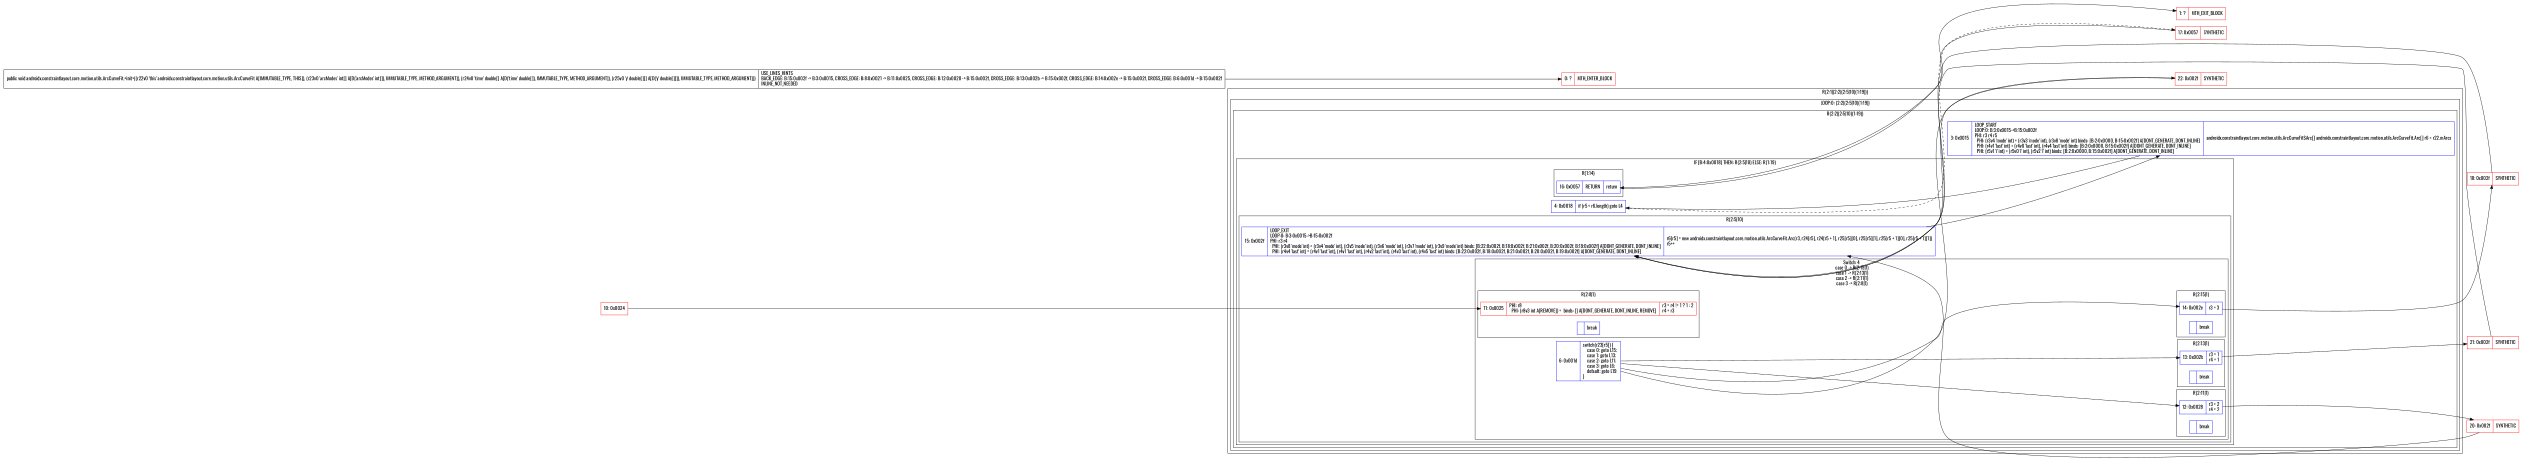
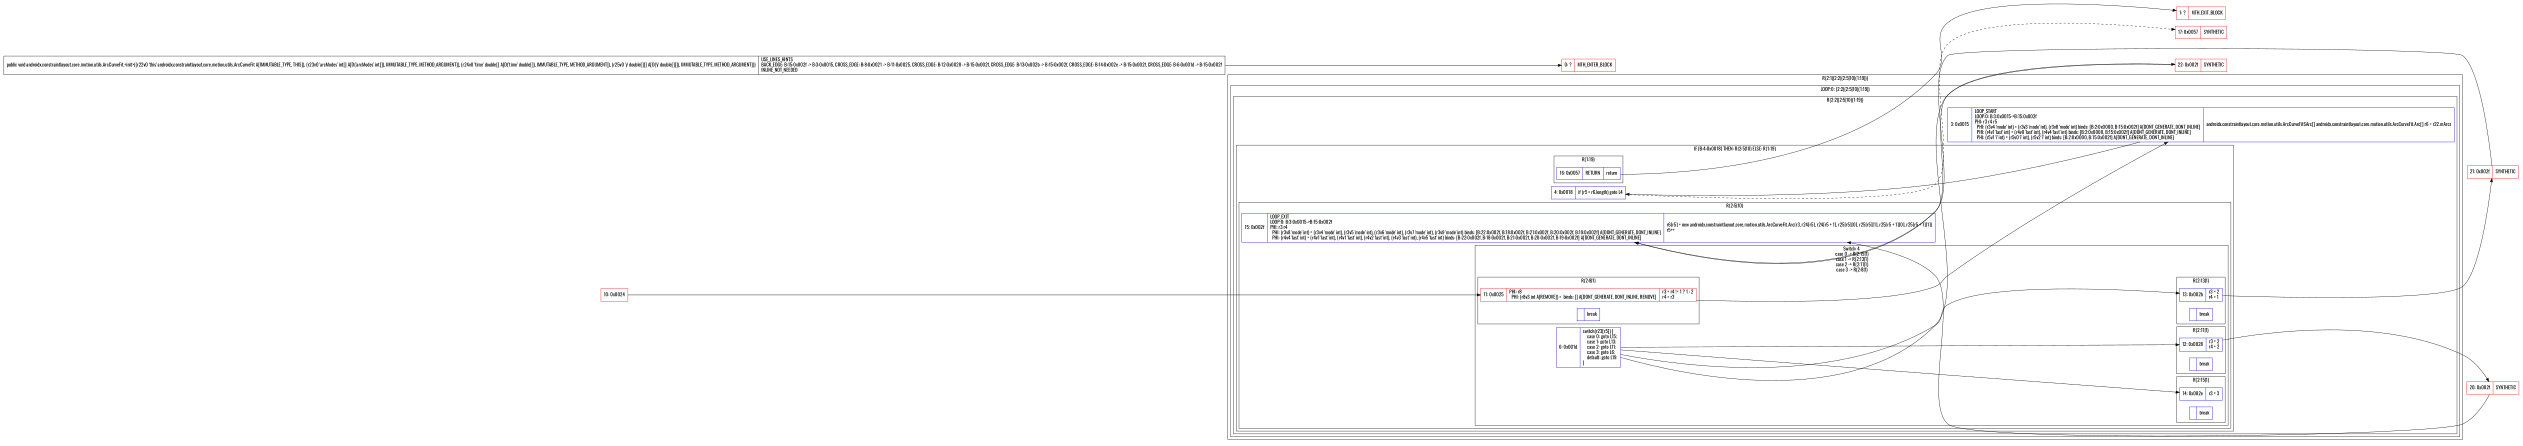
edge "17: 0x0057" -> "16: 0x0057": removed
cluster "R(1:14)": label "R(1:14)" -> "R(1:19)"
node "18: 0x002f": removed
edge "15: 0x002f" -> "3: 0x0015": now "11: 0x0025" -> "3: 0x0015"
node "13: 0x002b": text "r3 = 1" -> "r3 = 2"
